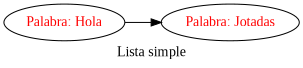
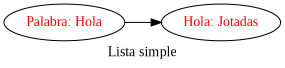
node "Palabra: Jotadas": label "Palabra: Jotadas" -> "Hola: Jotadas"
